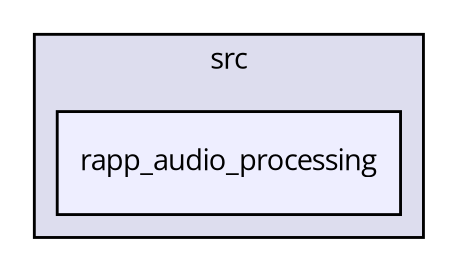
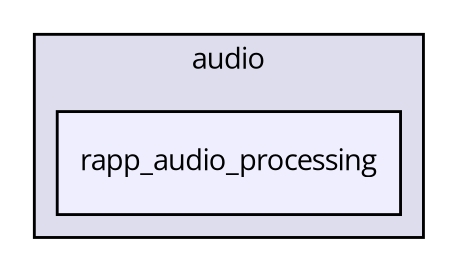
cluster "src": label "src" -> "audio"
